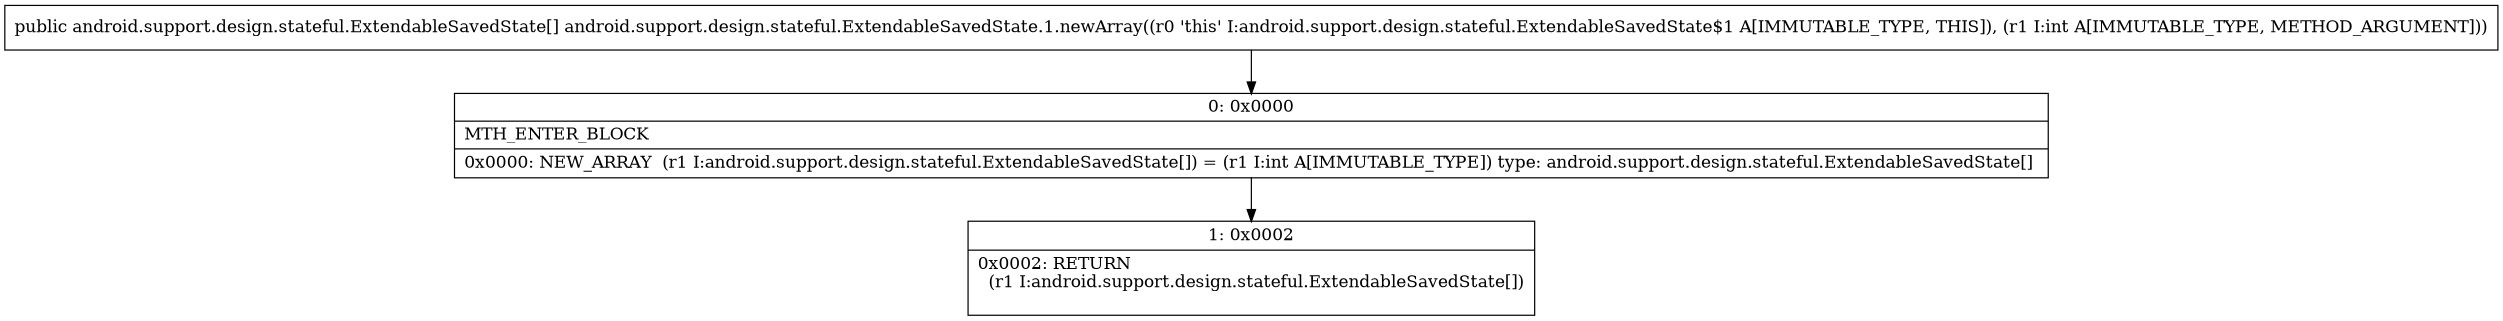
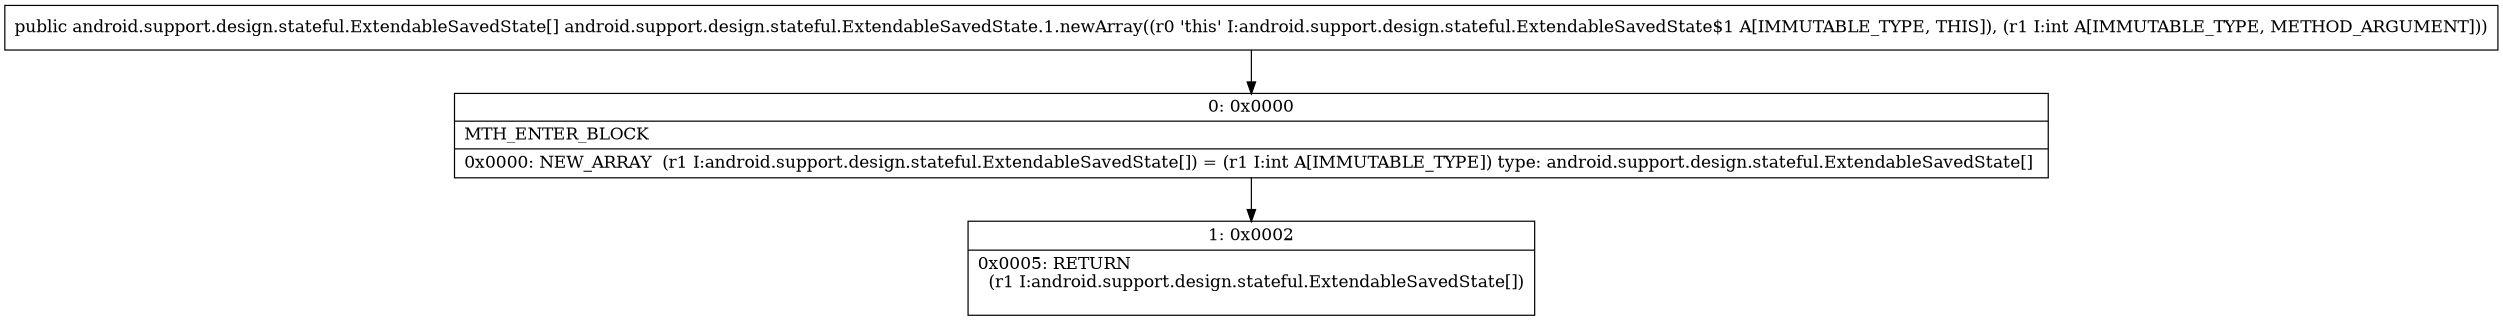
node "1: 0x0002": text "0x0002: RETURN" -> "0x0005: RETURN"
